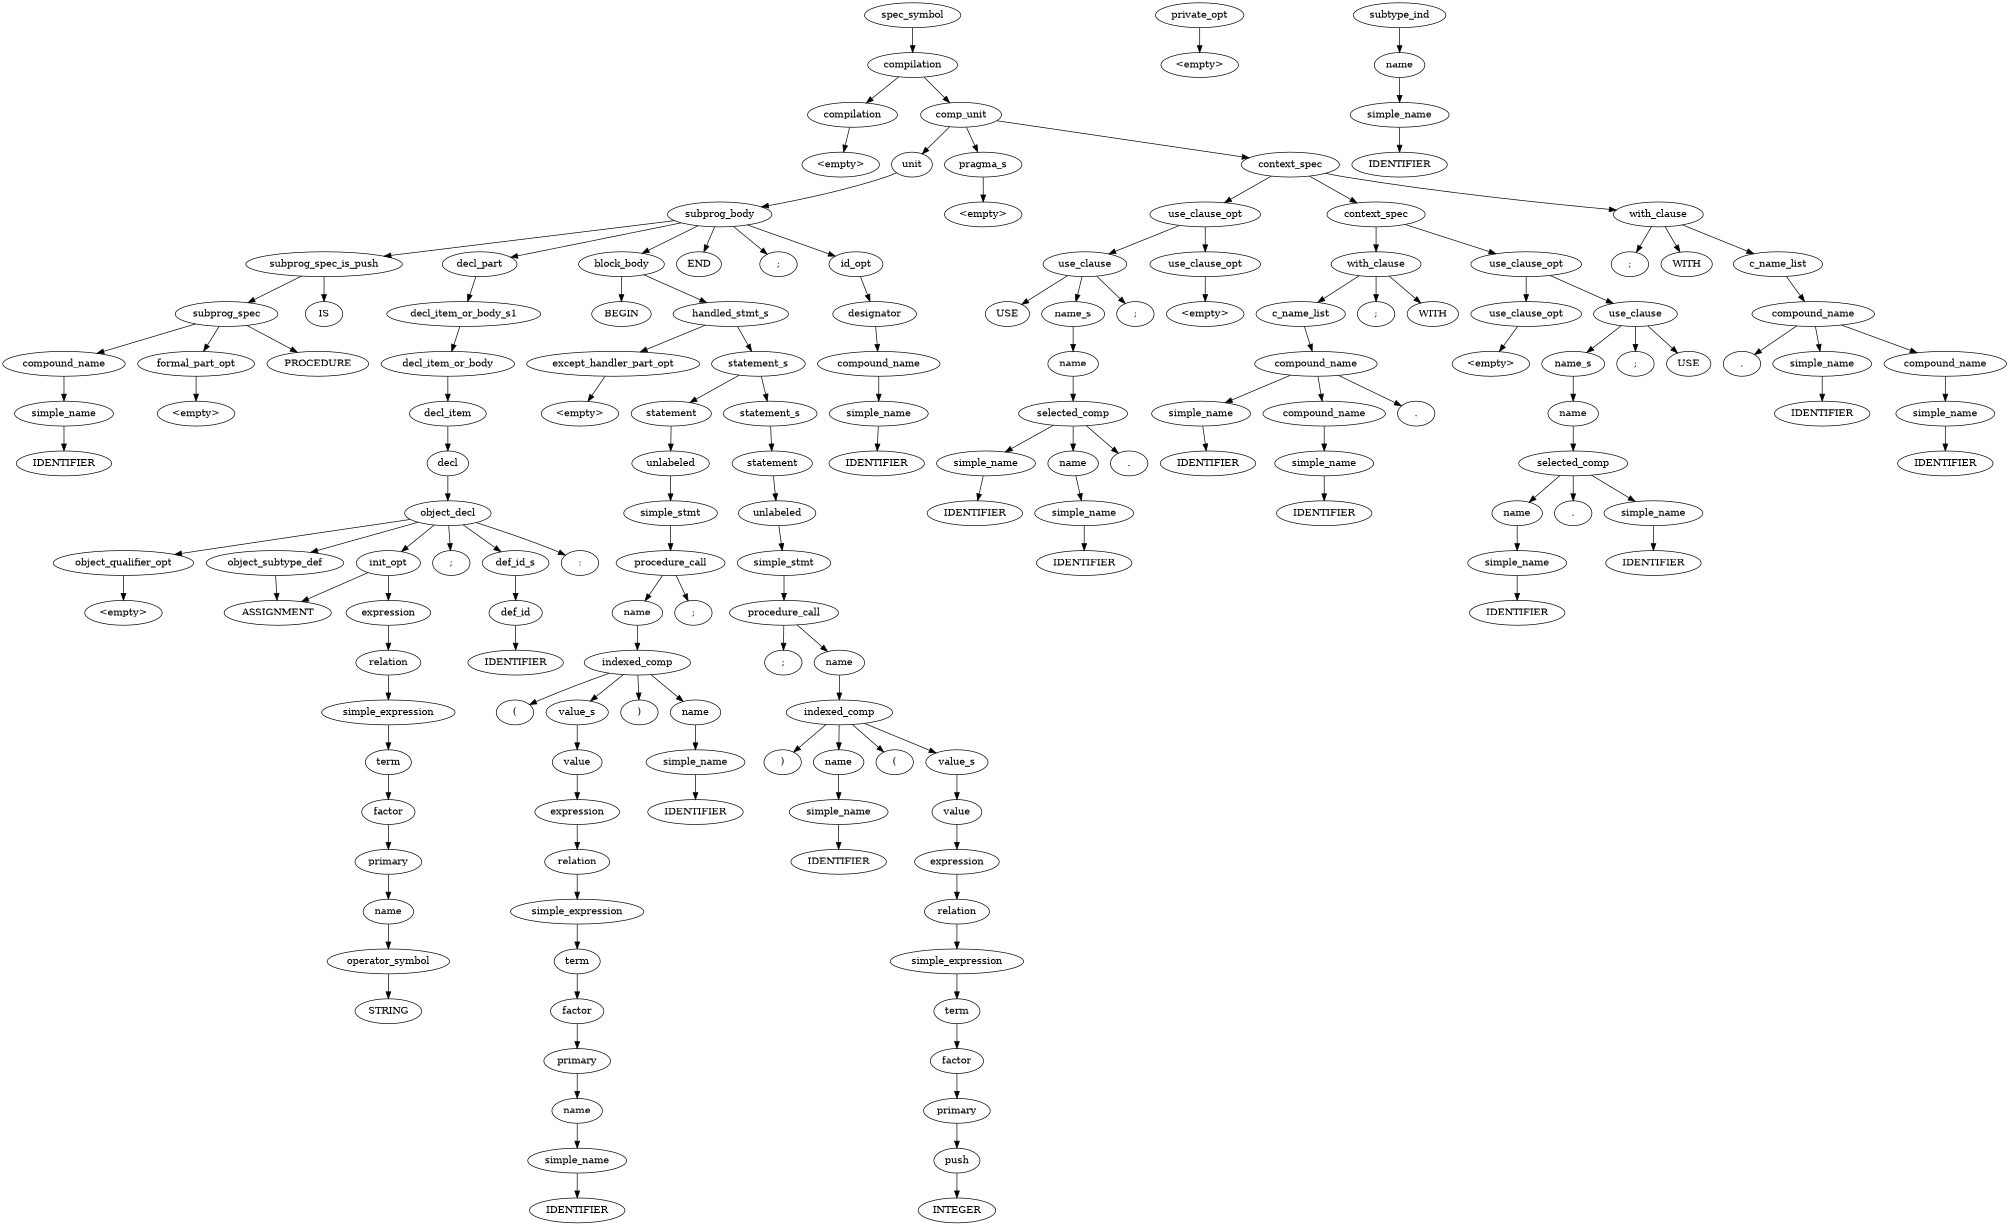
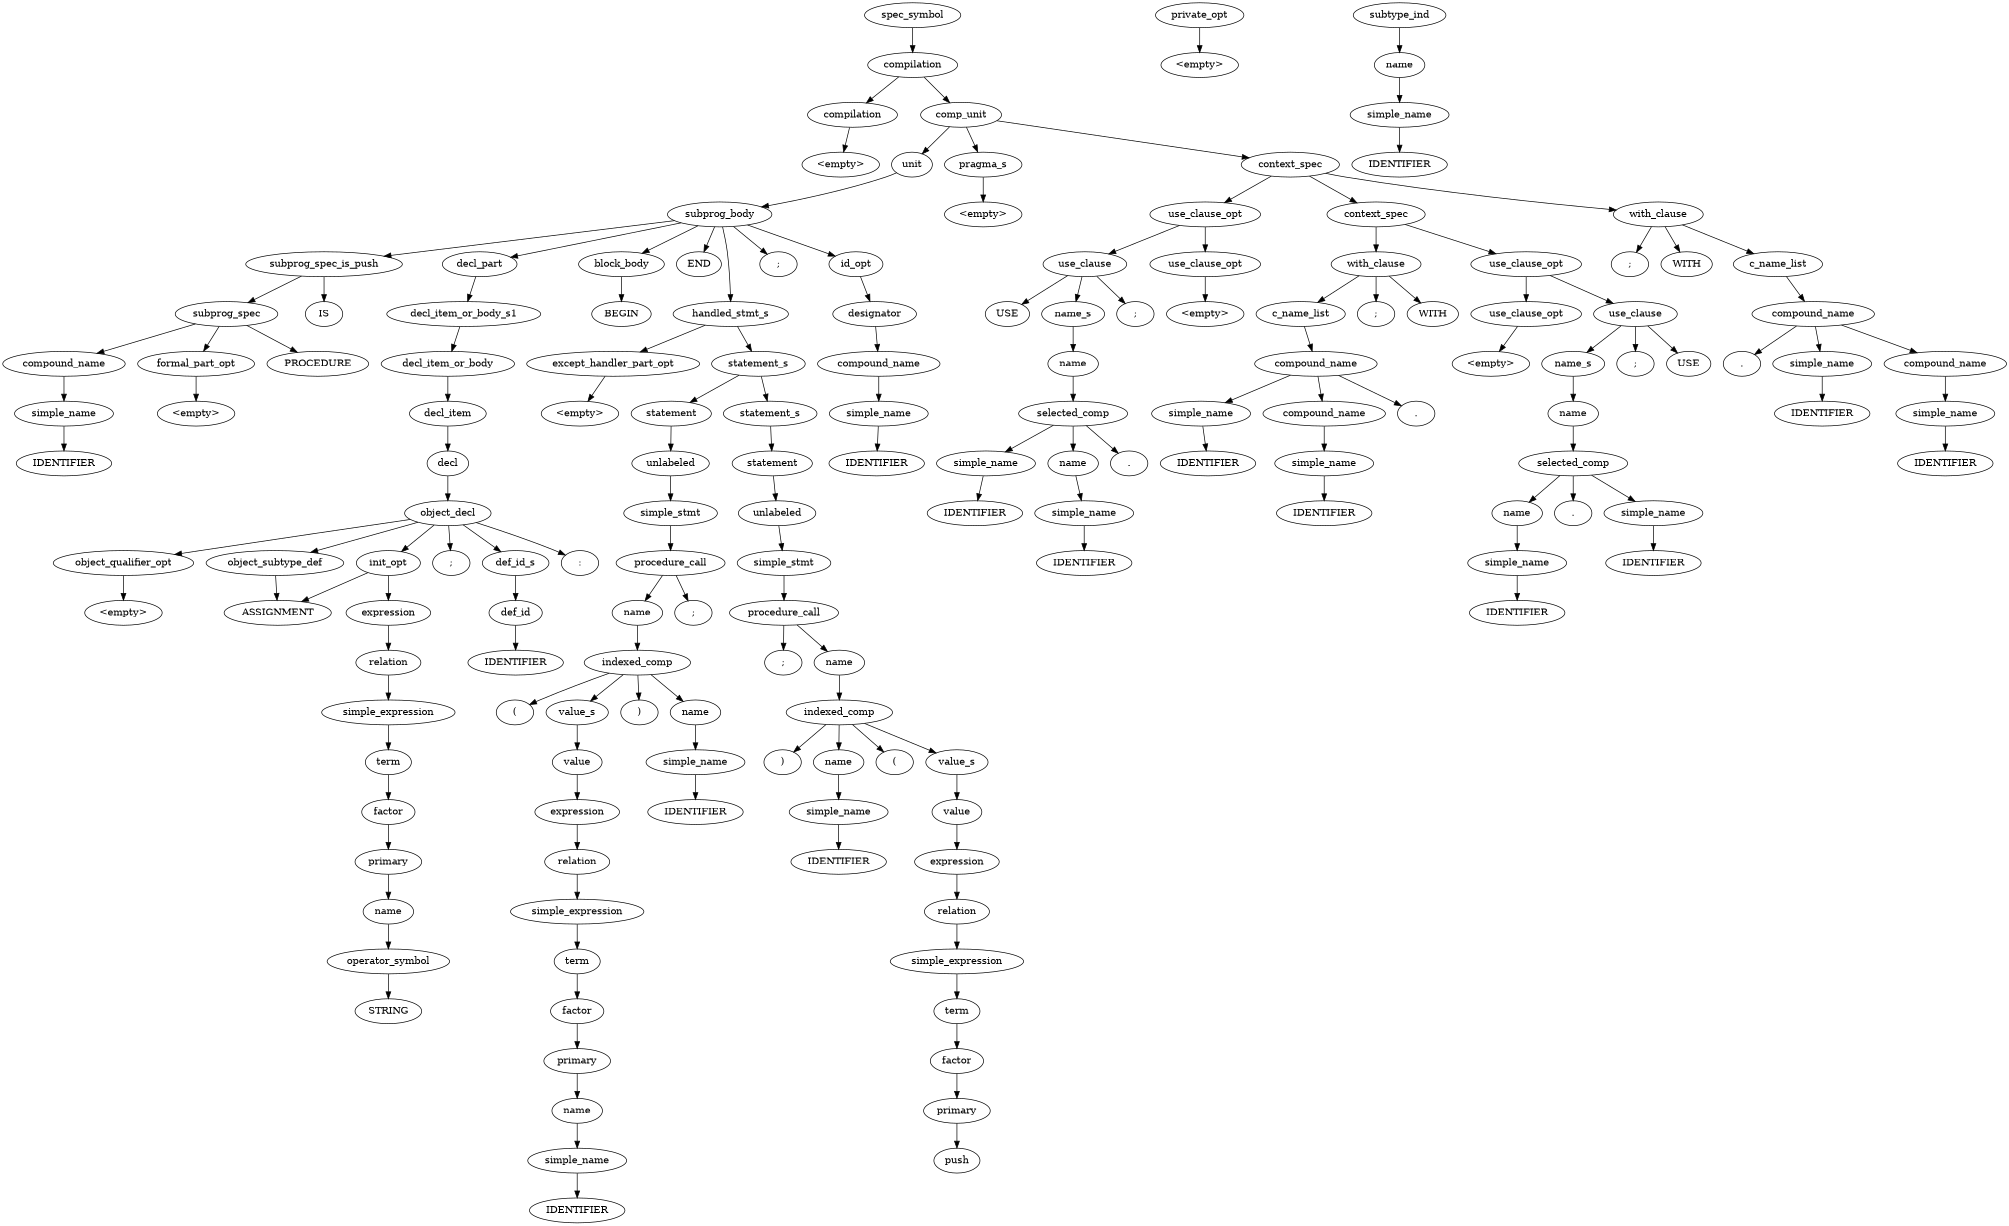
edge "block_body" -> "handled_stmt_s": now "subprog_body" -> "handled_stmt_s"
node "INTEGER": removed
